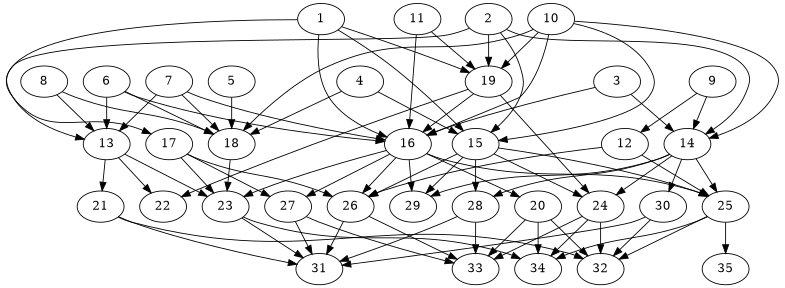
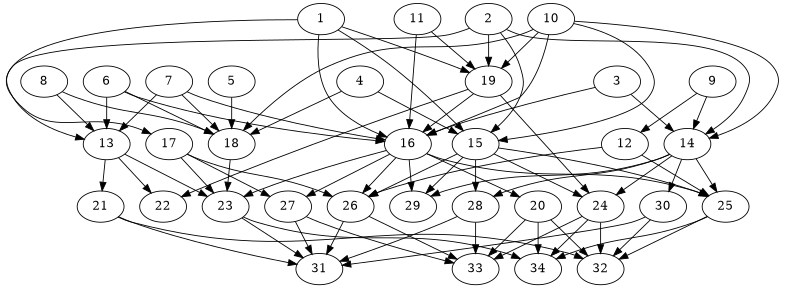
node "35": removed
